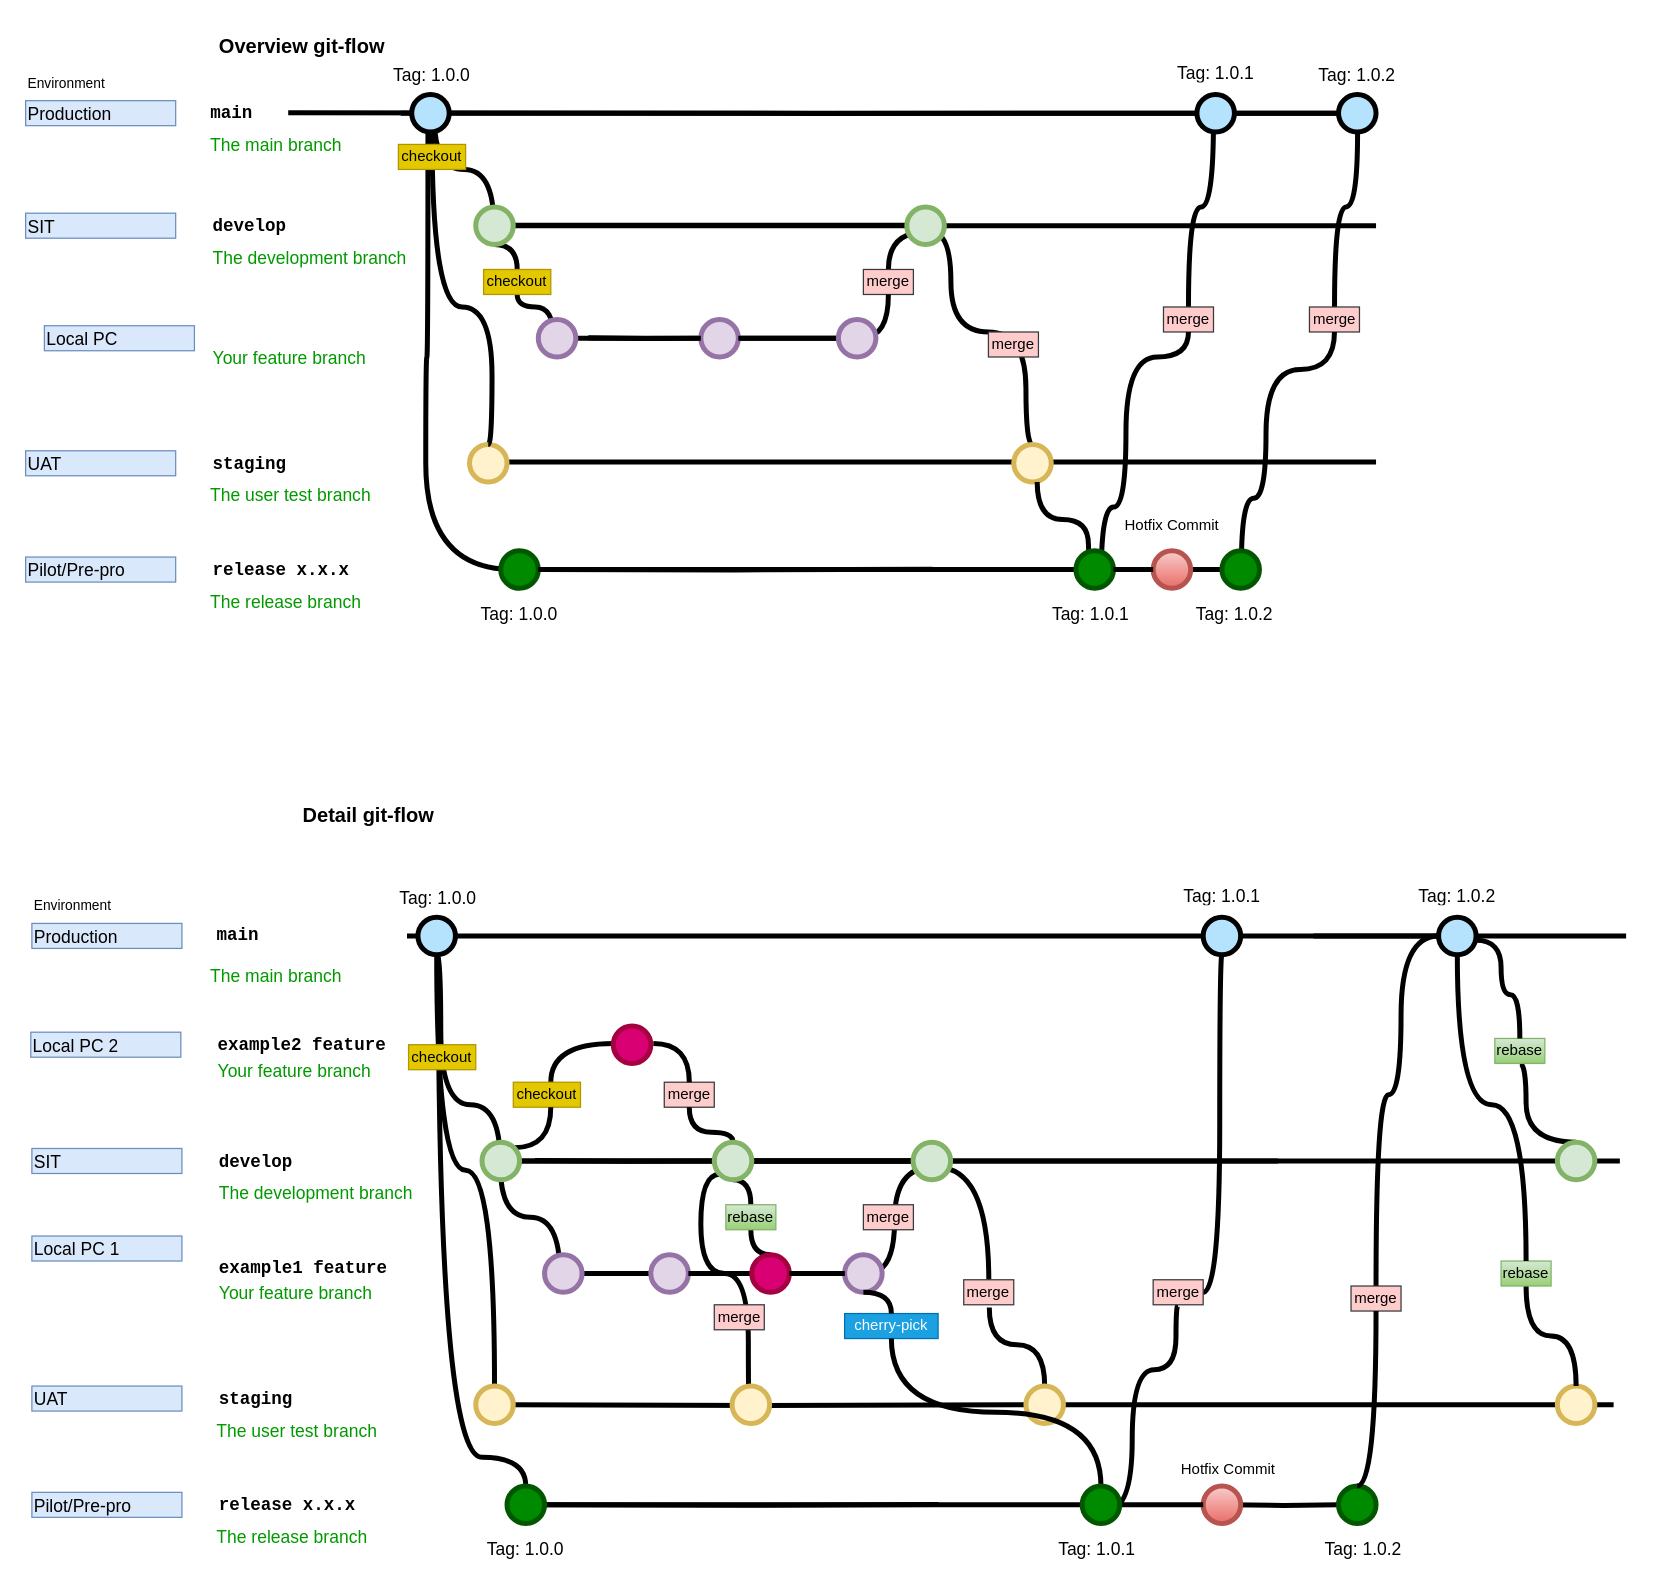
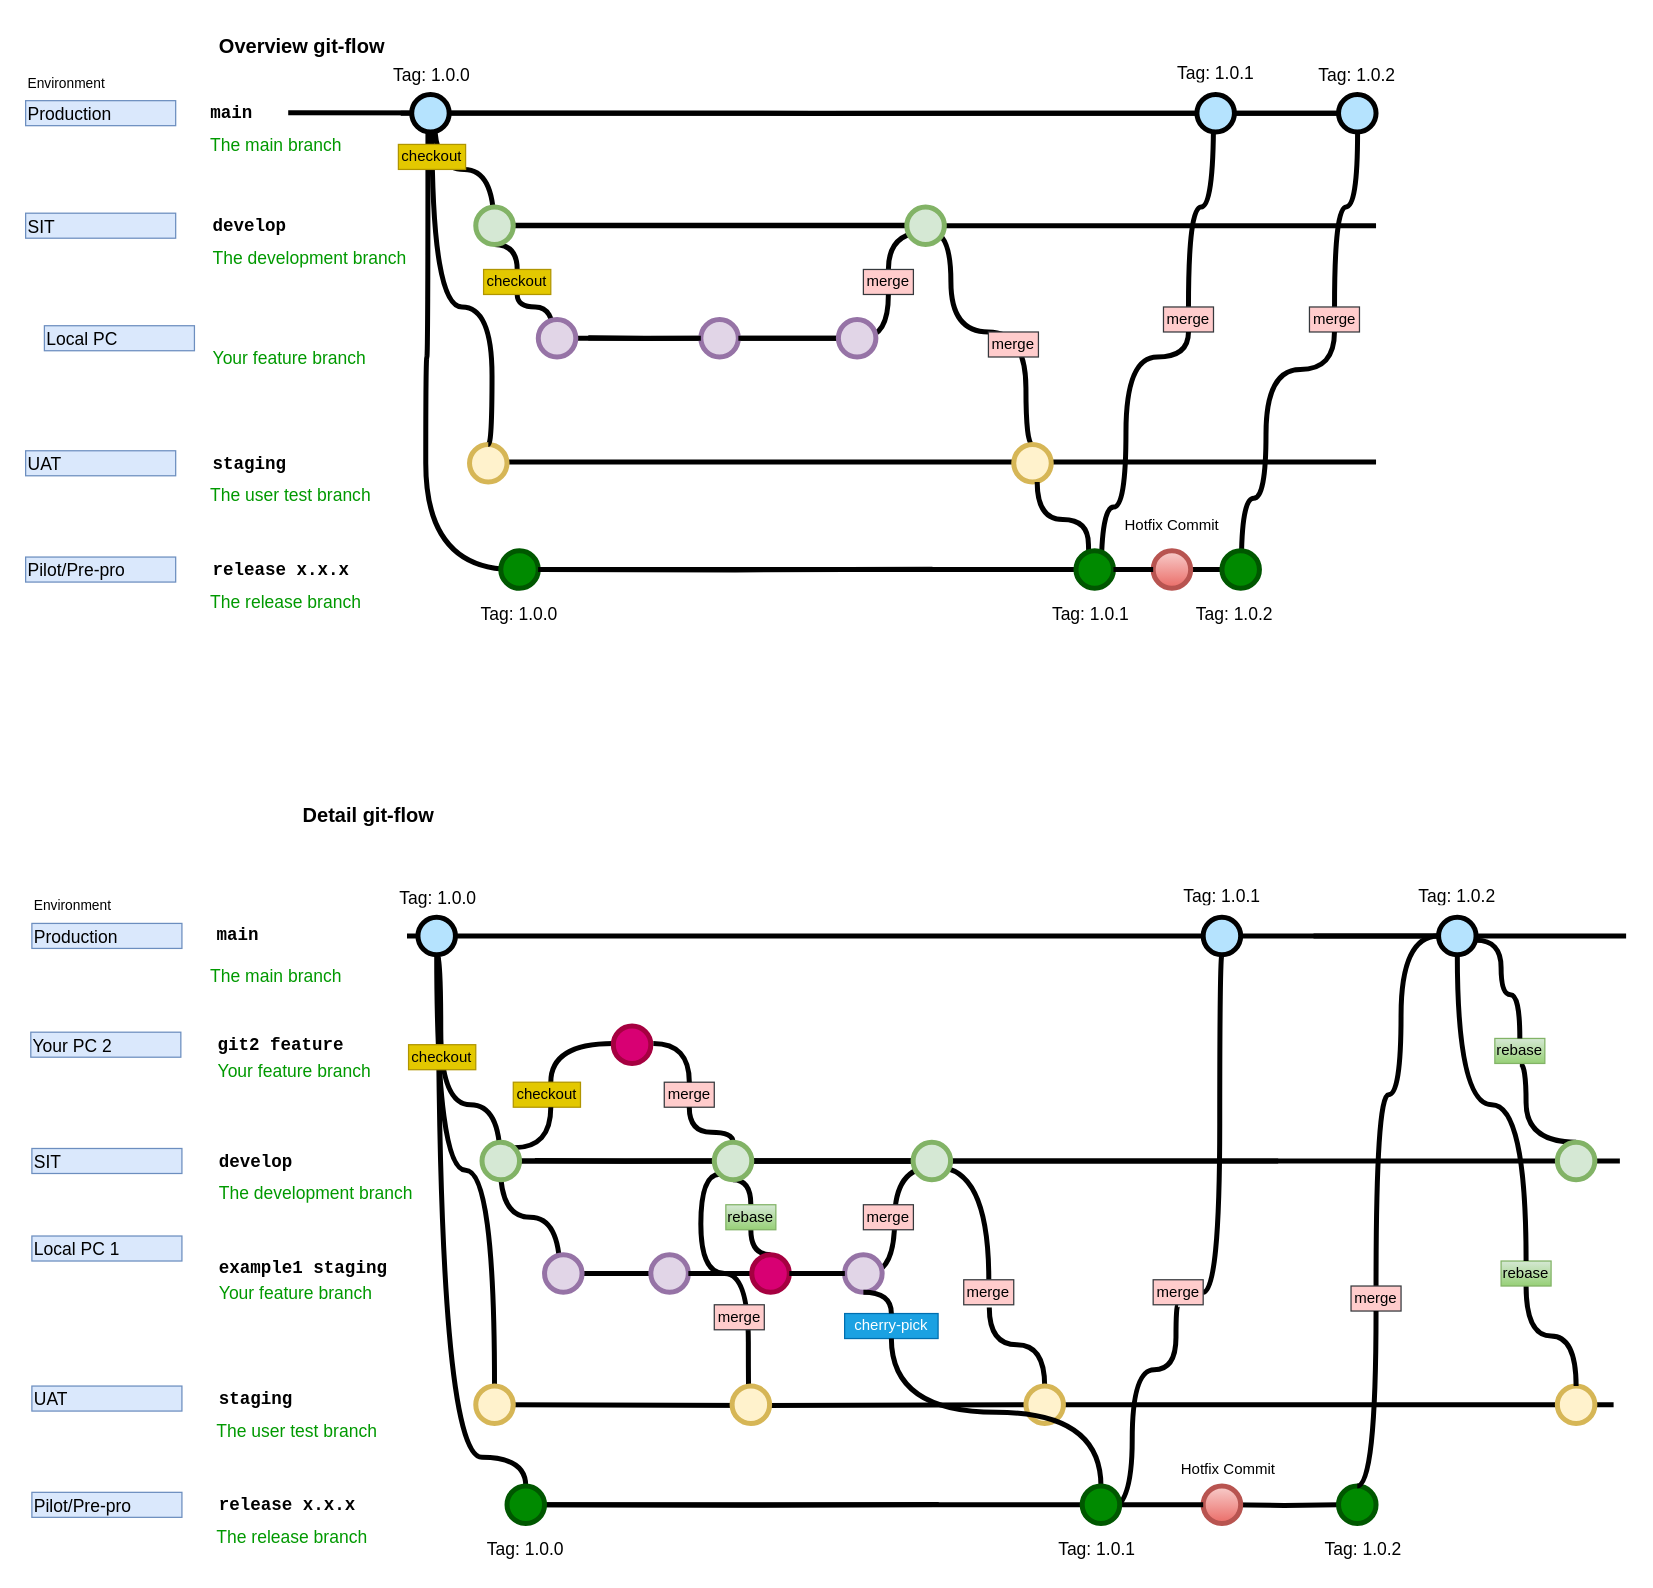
node "Local PC 2": label "Local PC 2" -> "Your PC 2"
node "example2 feature": label "example2 feature" -> "git2 feature"
node "example1 feature": label "example1 feature" -> "example1 staging"
